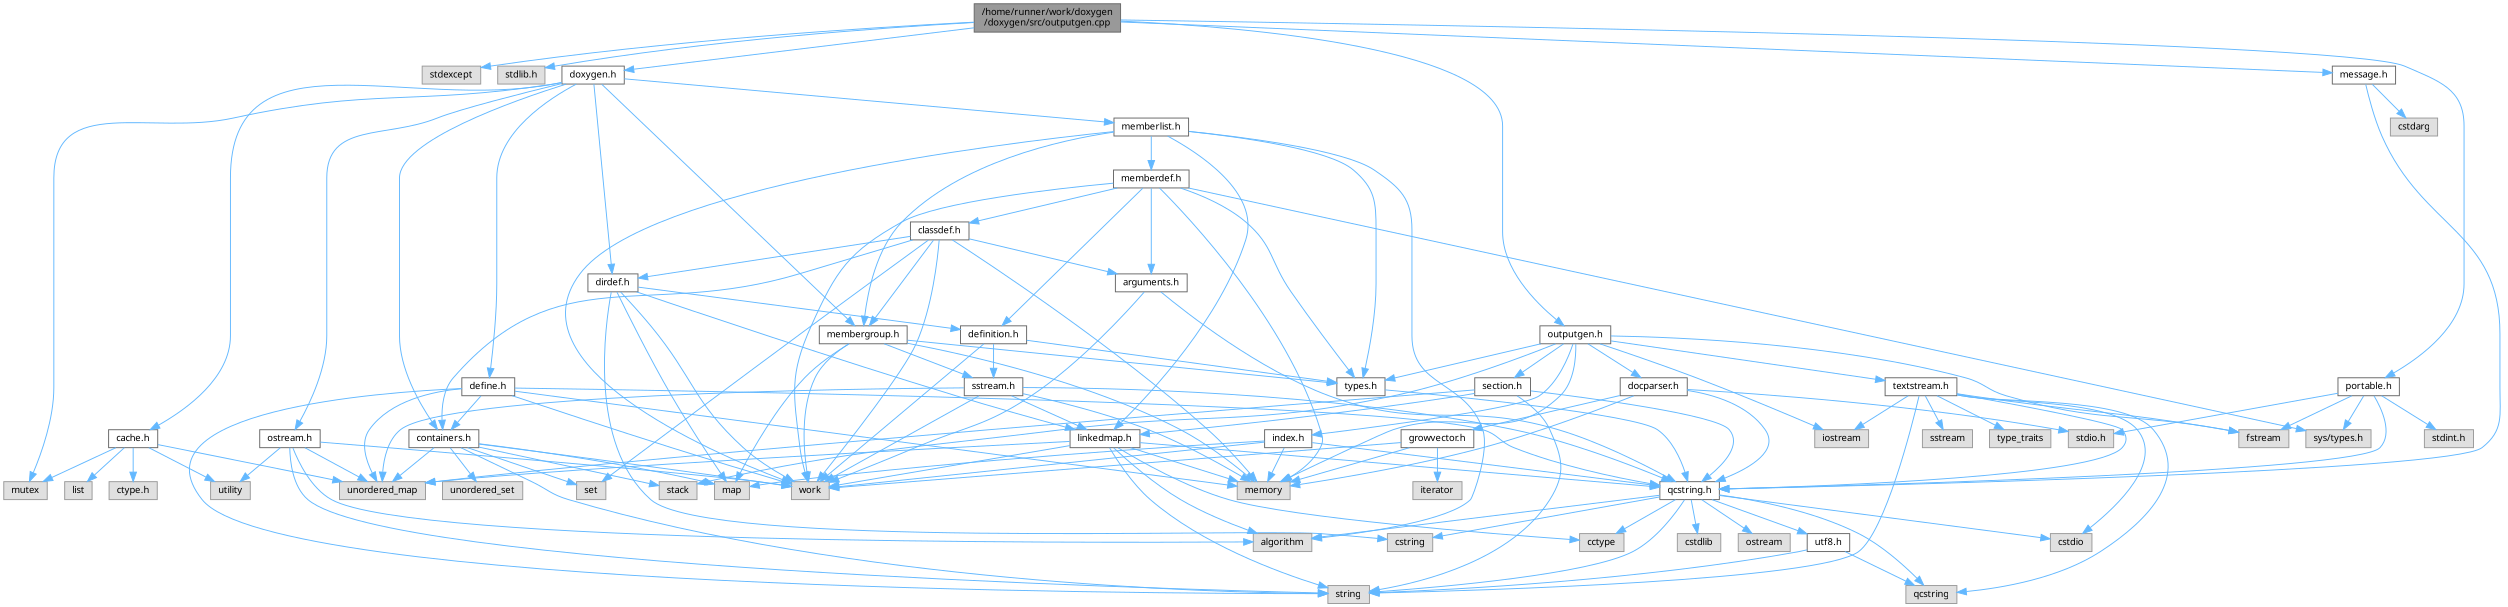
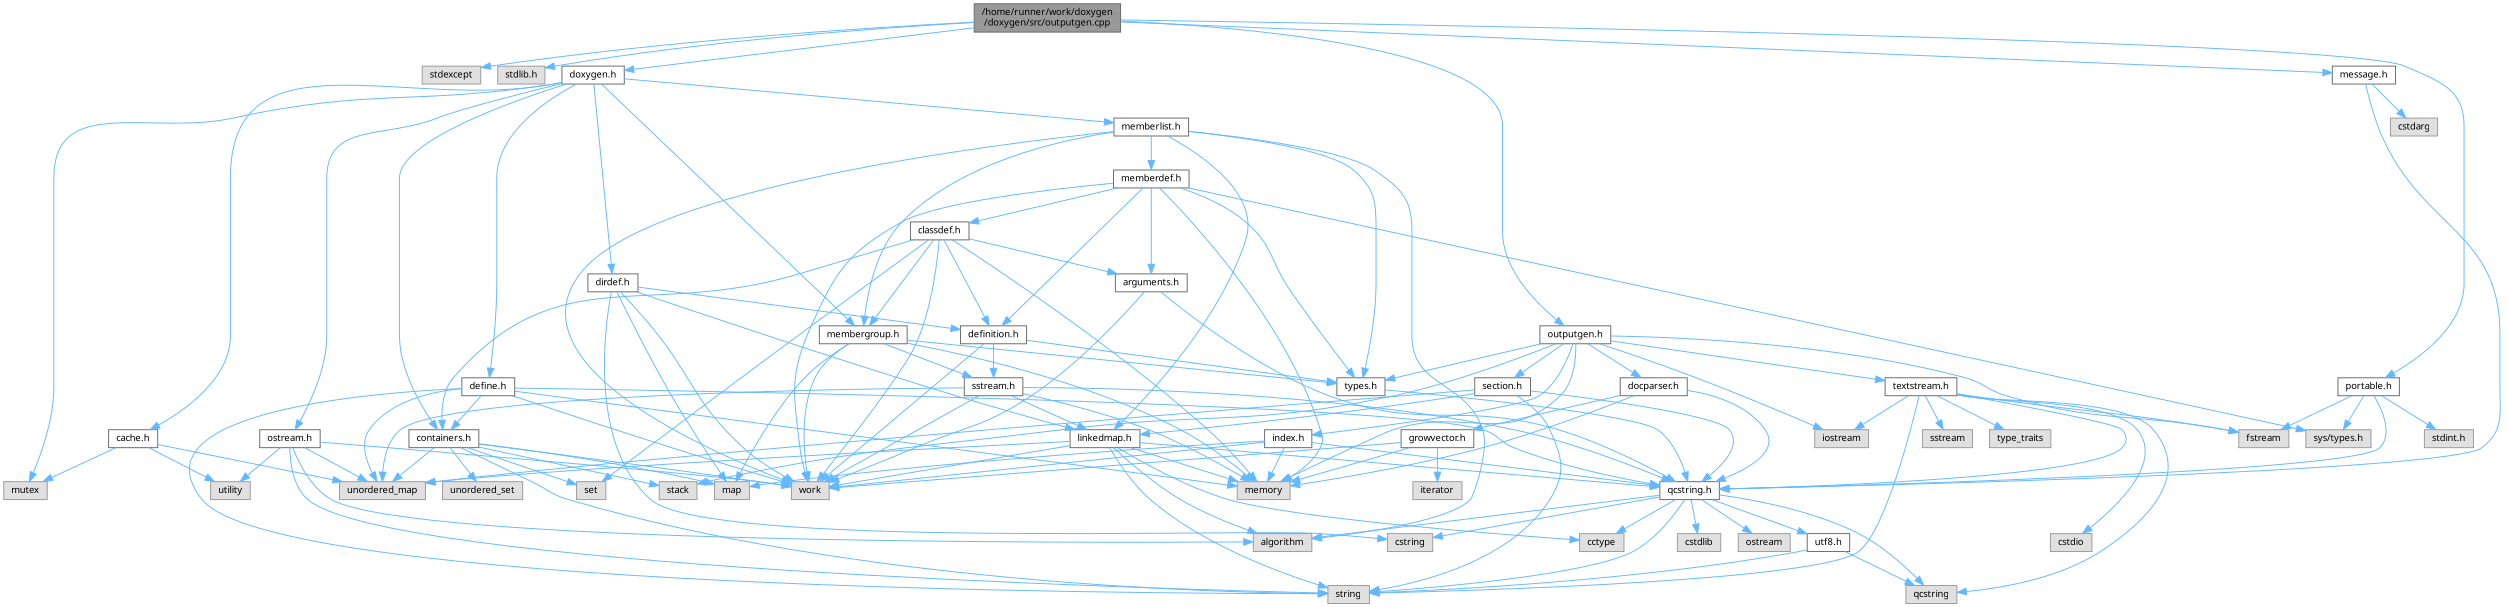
edge "classdef.h" -> "dirdef.h": now "classdef.h" -> "definition.h"
node "stdio.h": removed
node "list": removed
node "ctype.h": removed
edge "qcstring.h" -> "cstdio": removed
